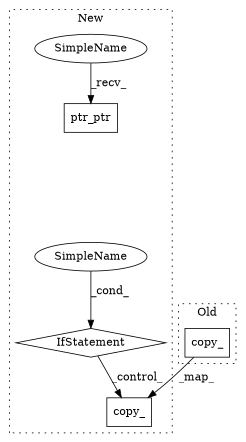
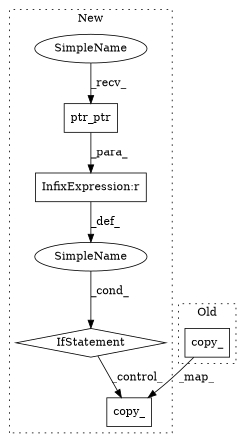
node "InfixExpression:r": added
